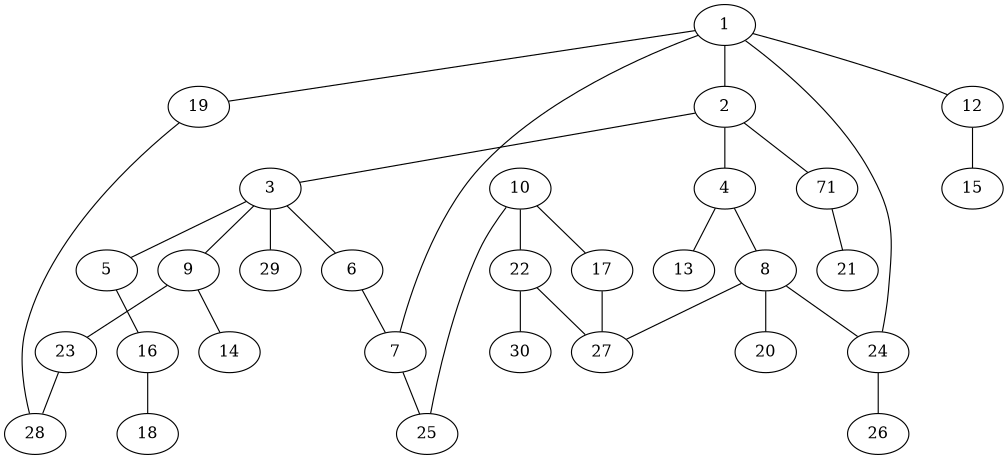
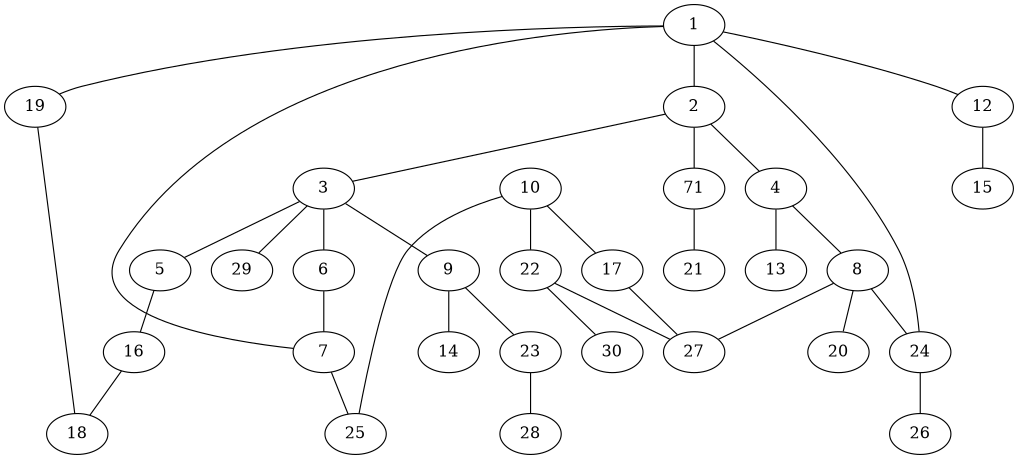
edge "19" -- "28": now "19" -- "18"
